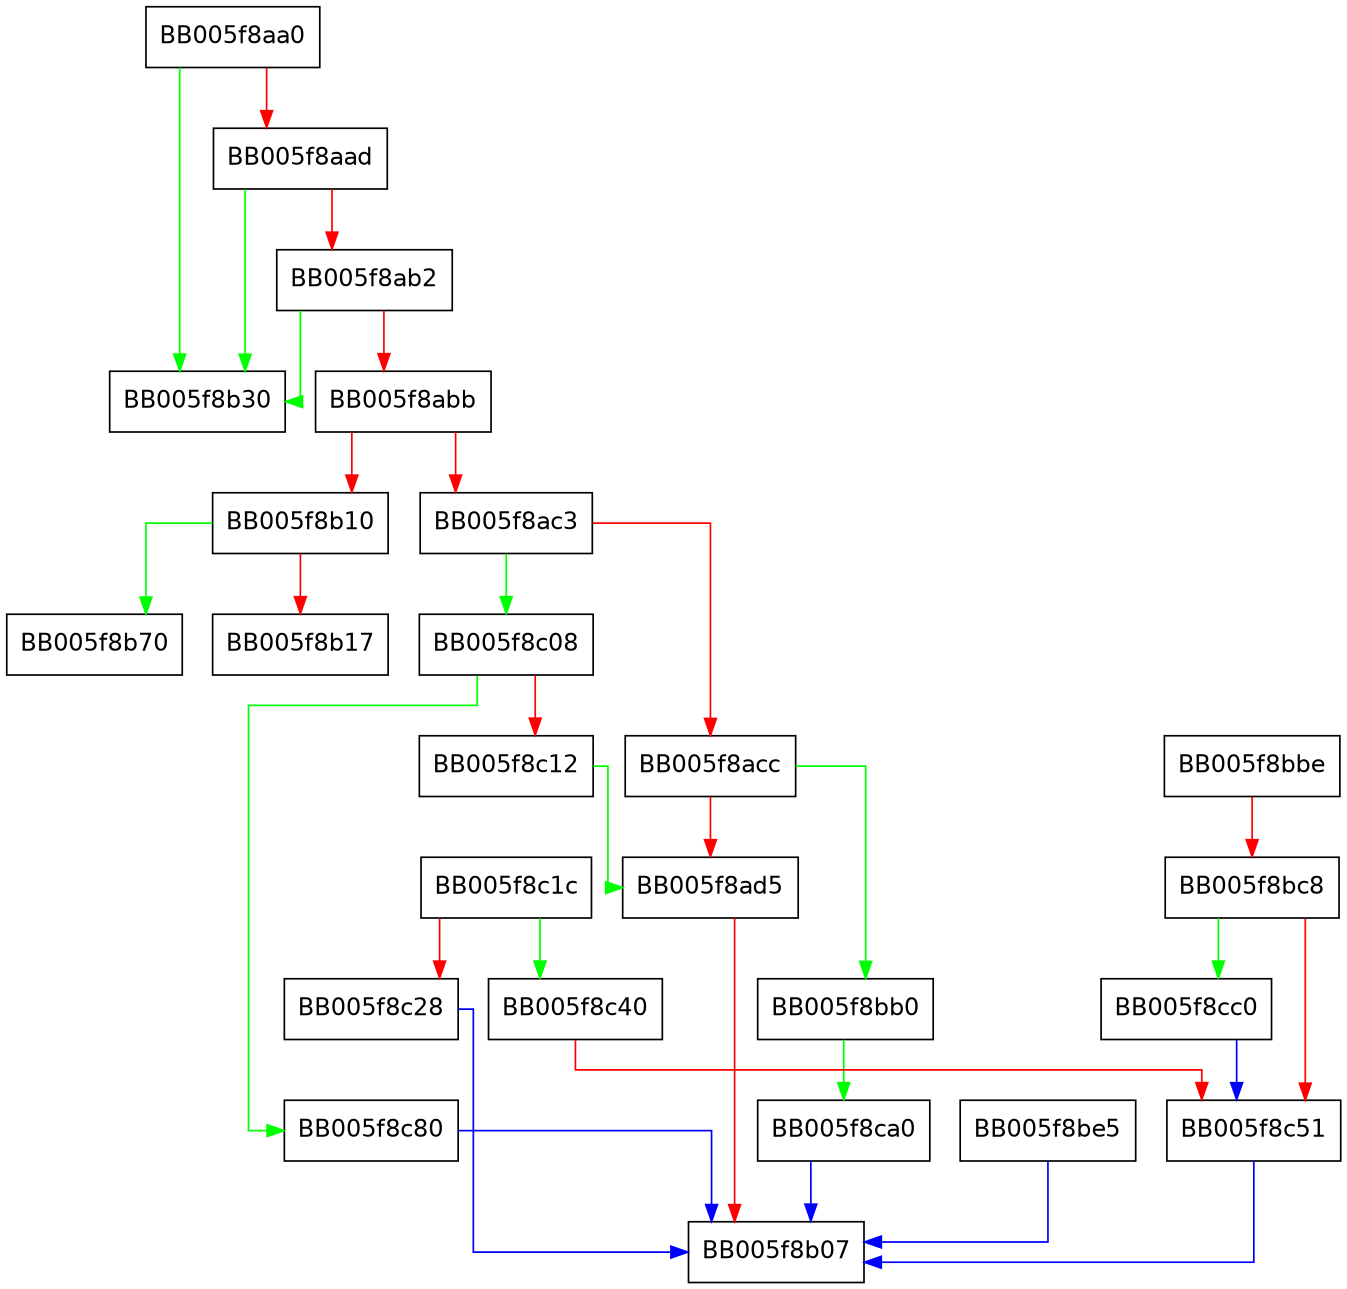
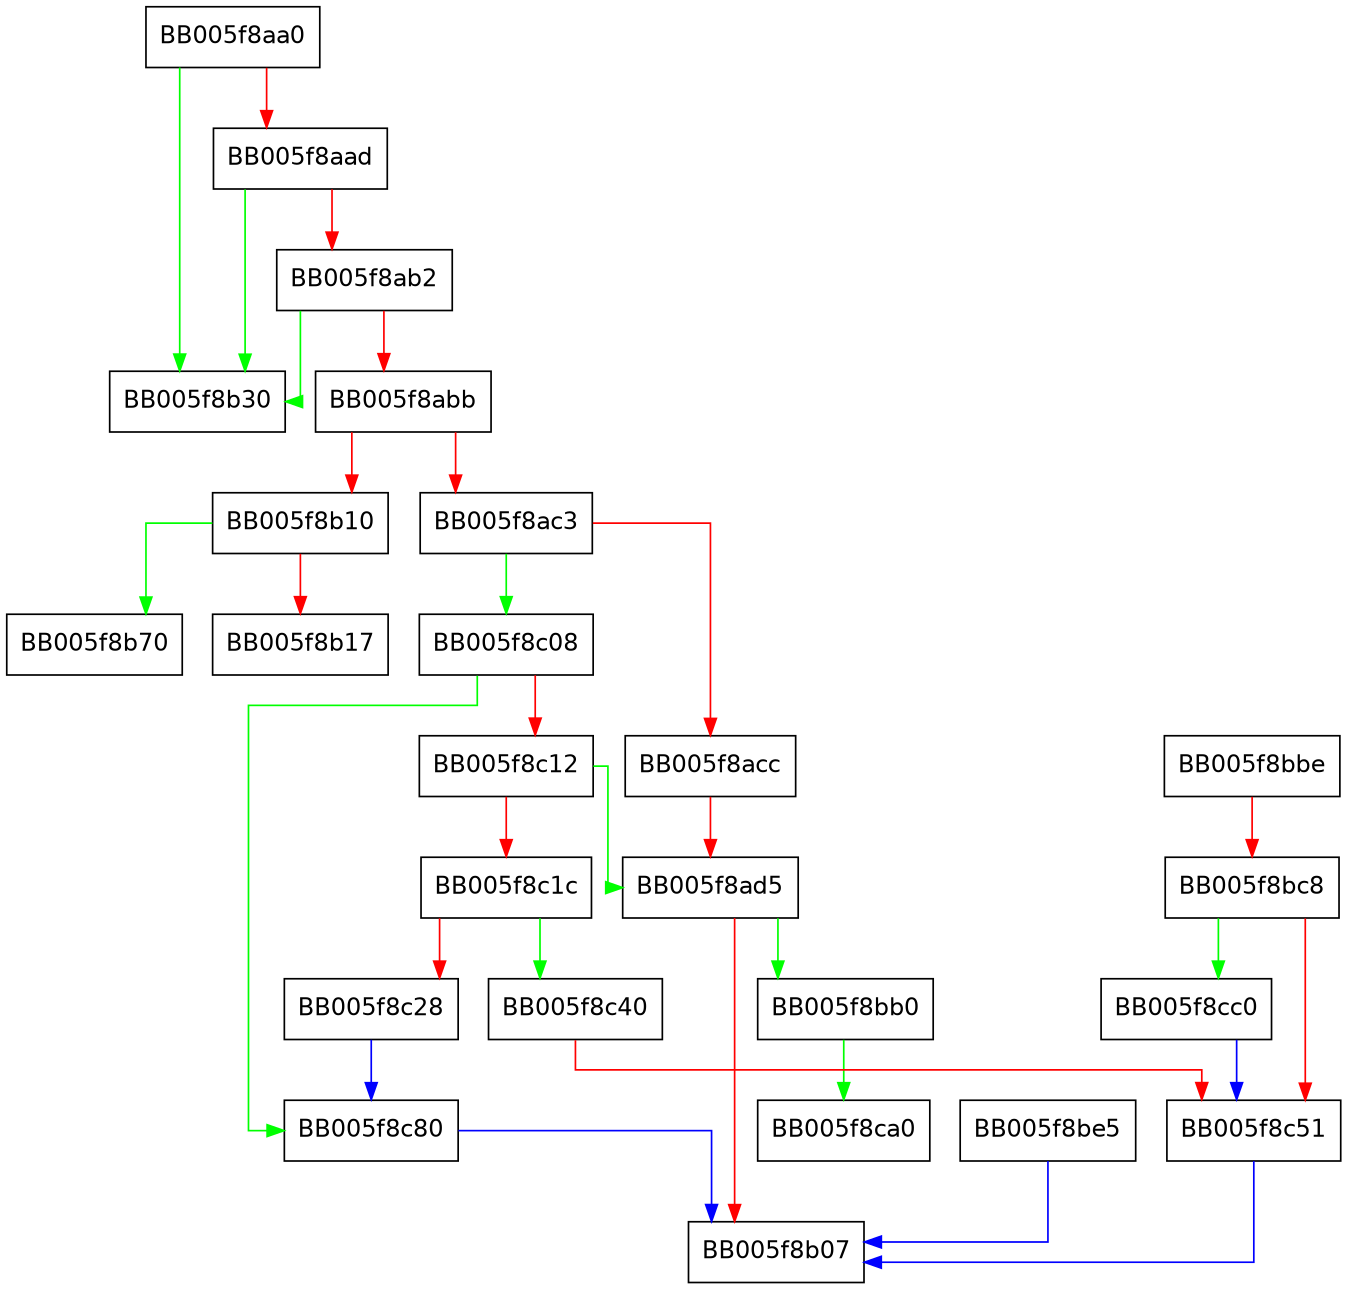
edge "BB005f8c12" -> "BB005f8c1c": added
edge "BB005f8acc" -> "BB005f8bb0": now "BB005f8ad5" -> "BB005f8bb0"
edge "BB005f8ca0" -> "BB005f8b07": removed
edge "BB005f8c28" -> "BB005f8b07": now "BB005f8c28" -> "BB005f8c80"
